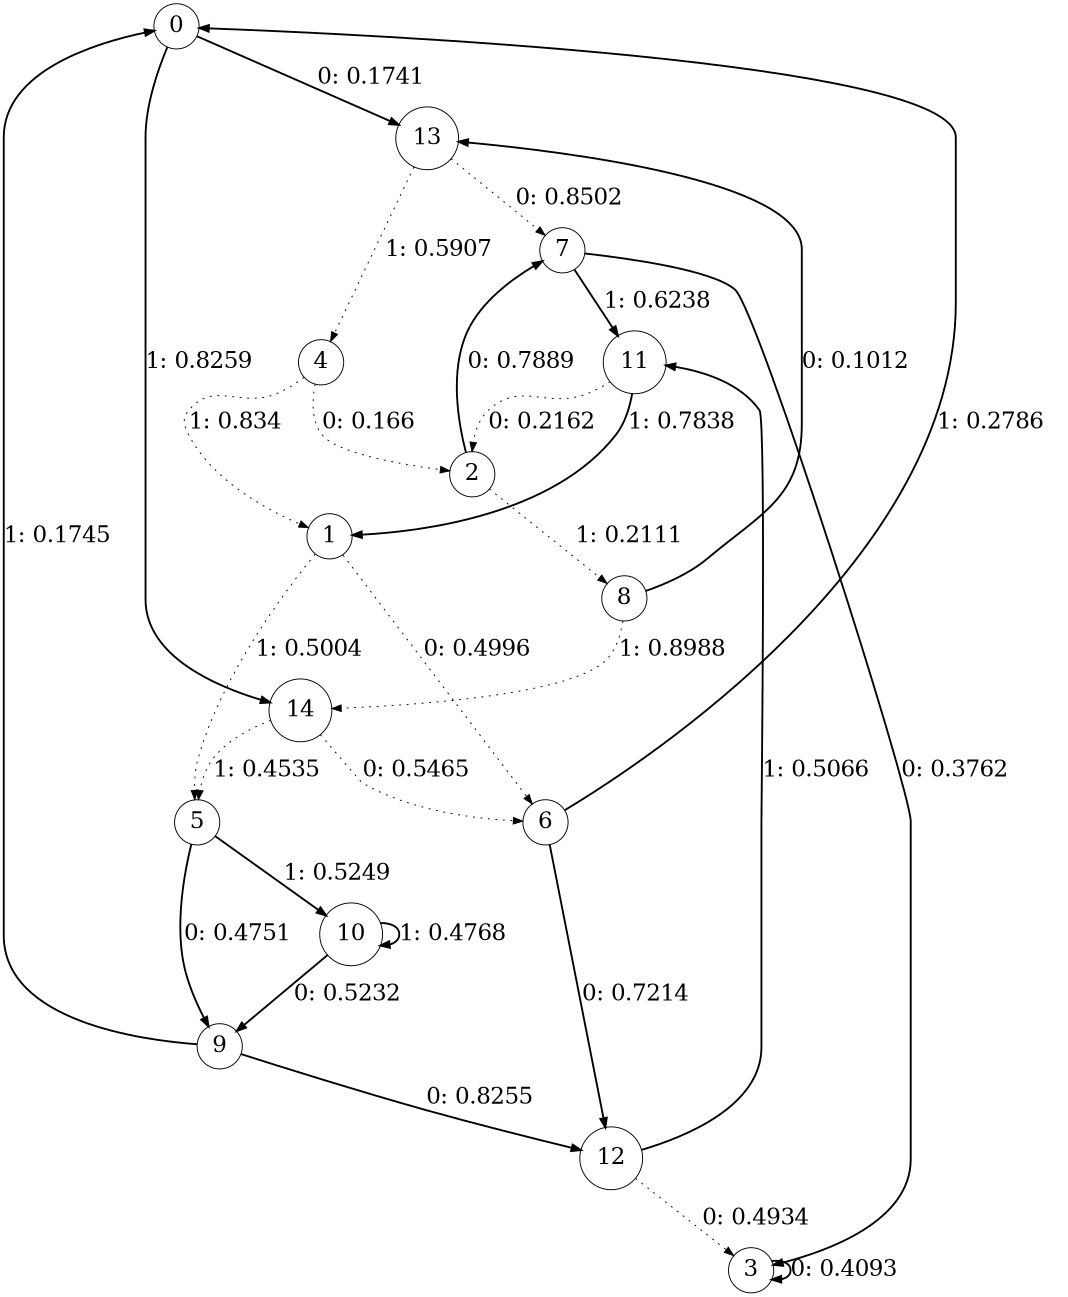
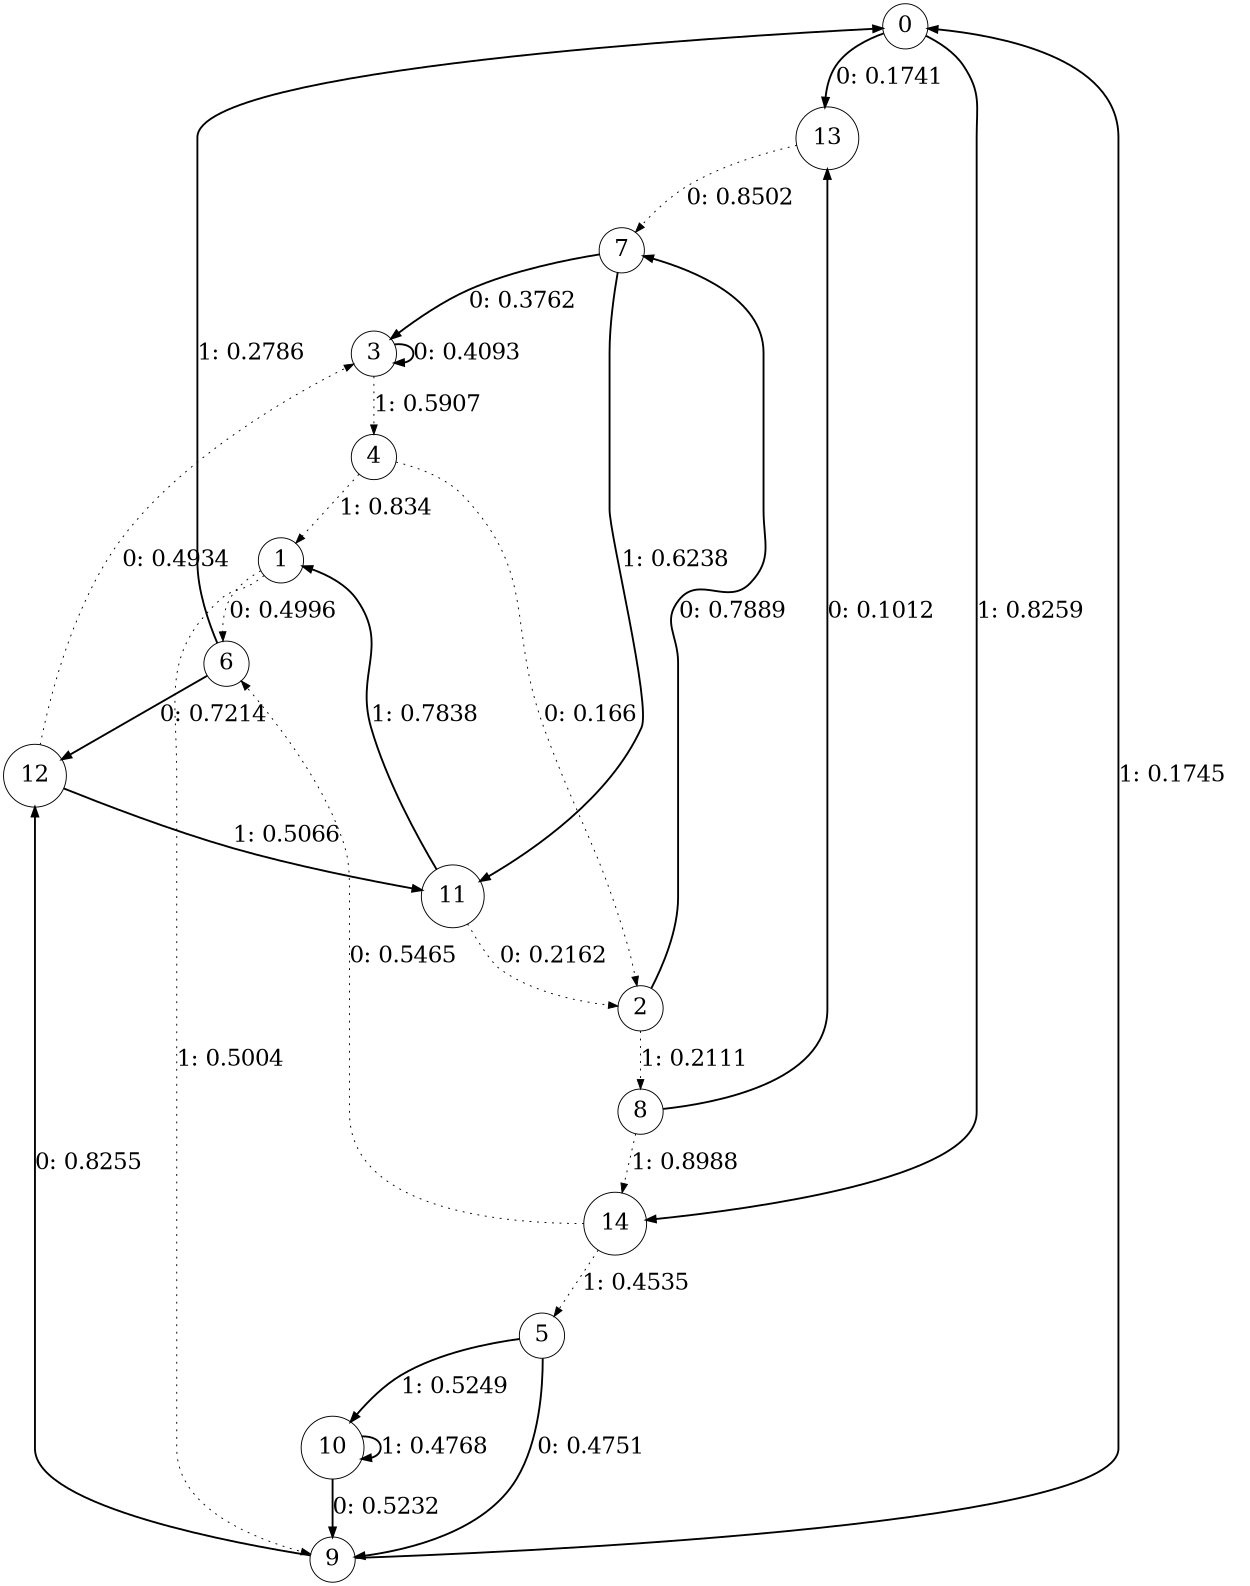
edge "13" -> "4": now "3" -> "4"
edge "1" -> "5": now "1" -> "9"
